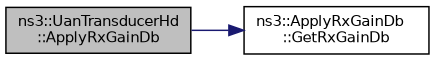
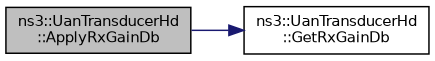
node "ns3::ApplyRxGainDb ::GetRxGainDb": label "ns3::ApplyRxGainDb ::GetRxGainDb" -> "ns3::UanTransducerHd ::GetRxGainDb"
